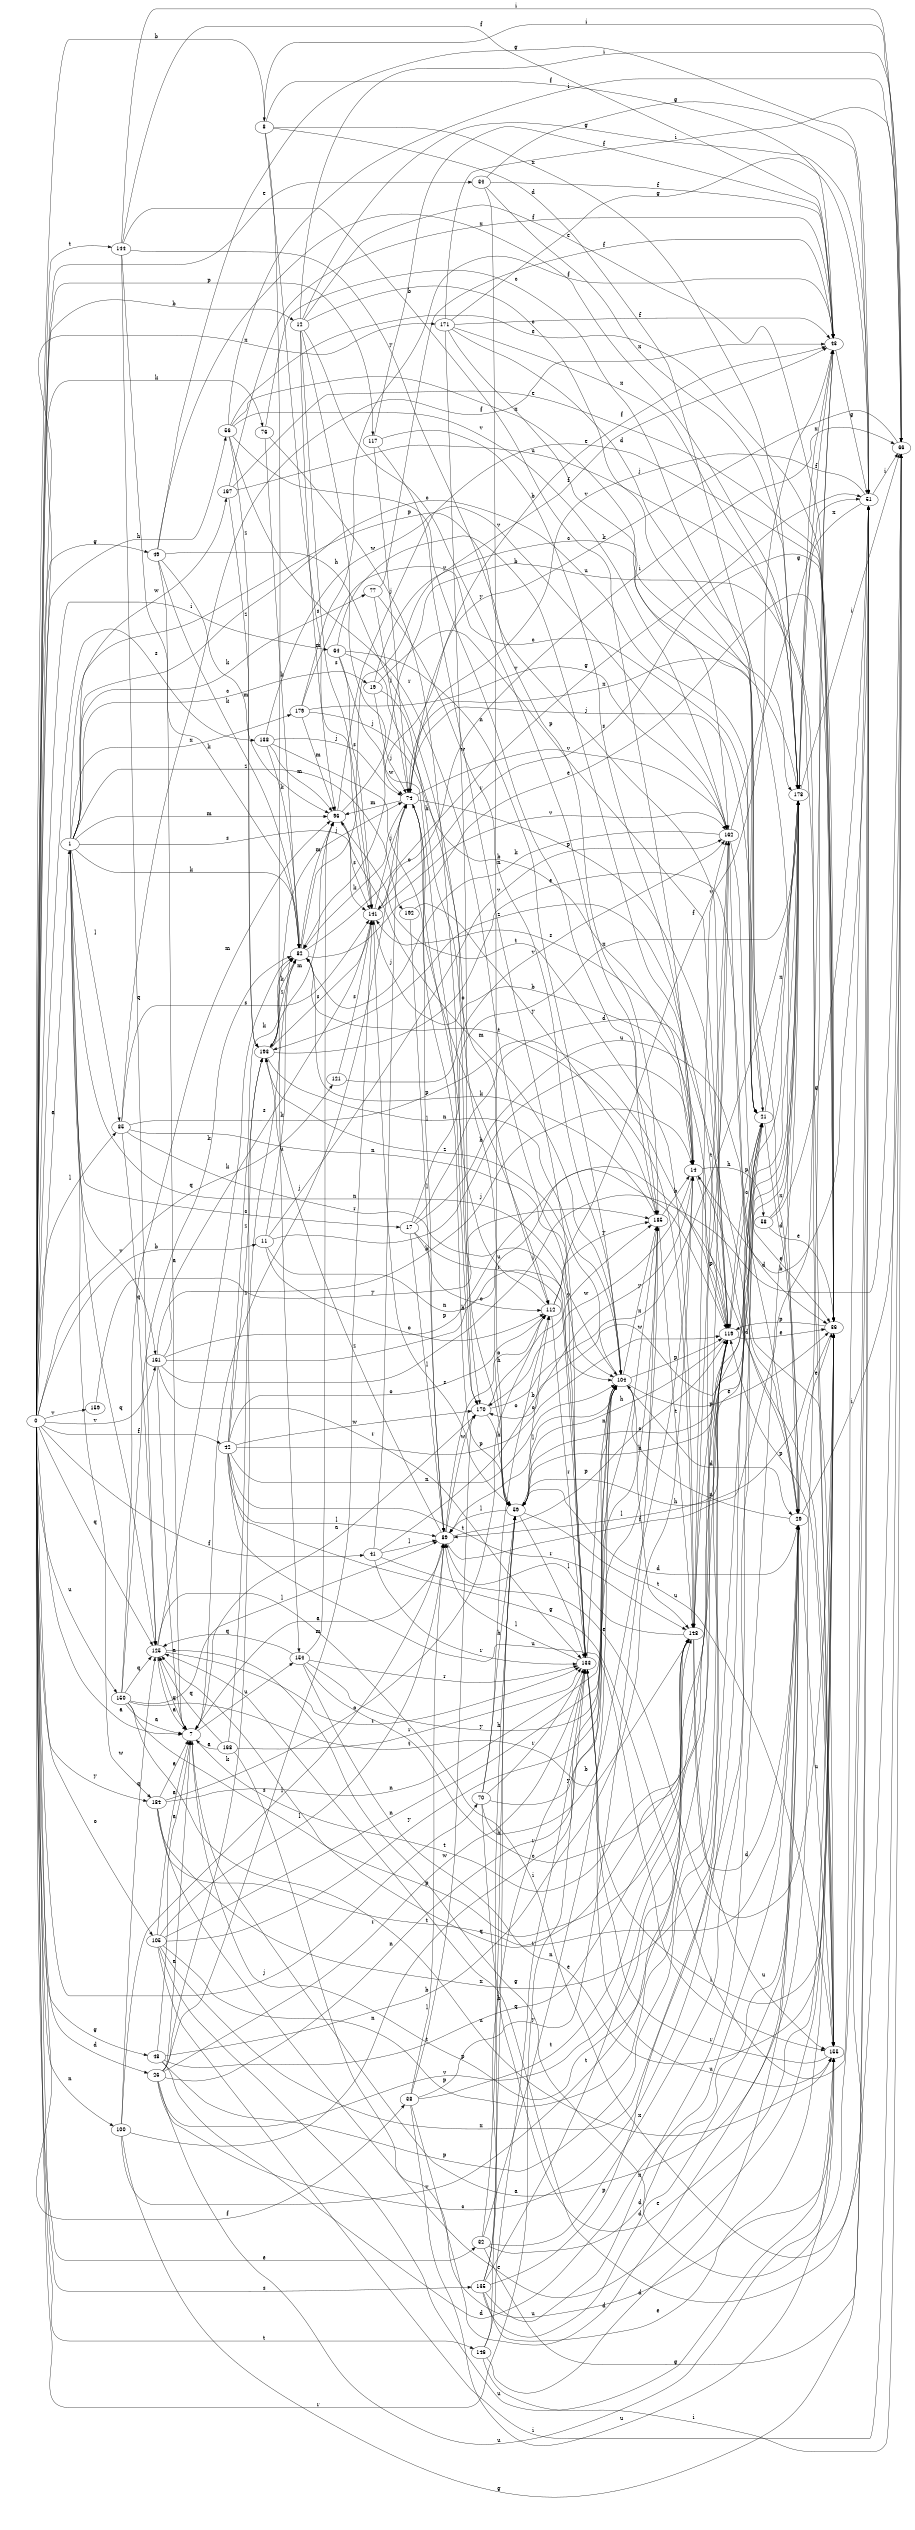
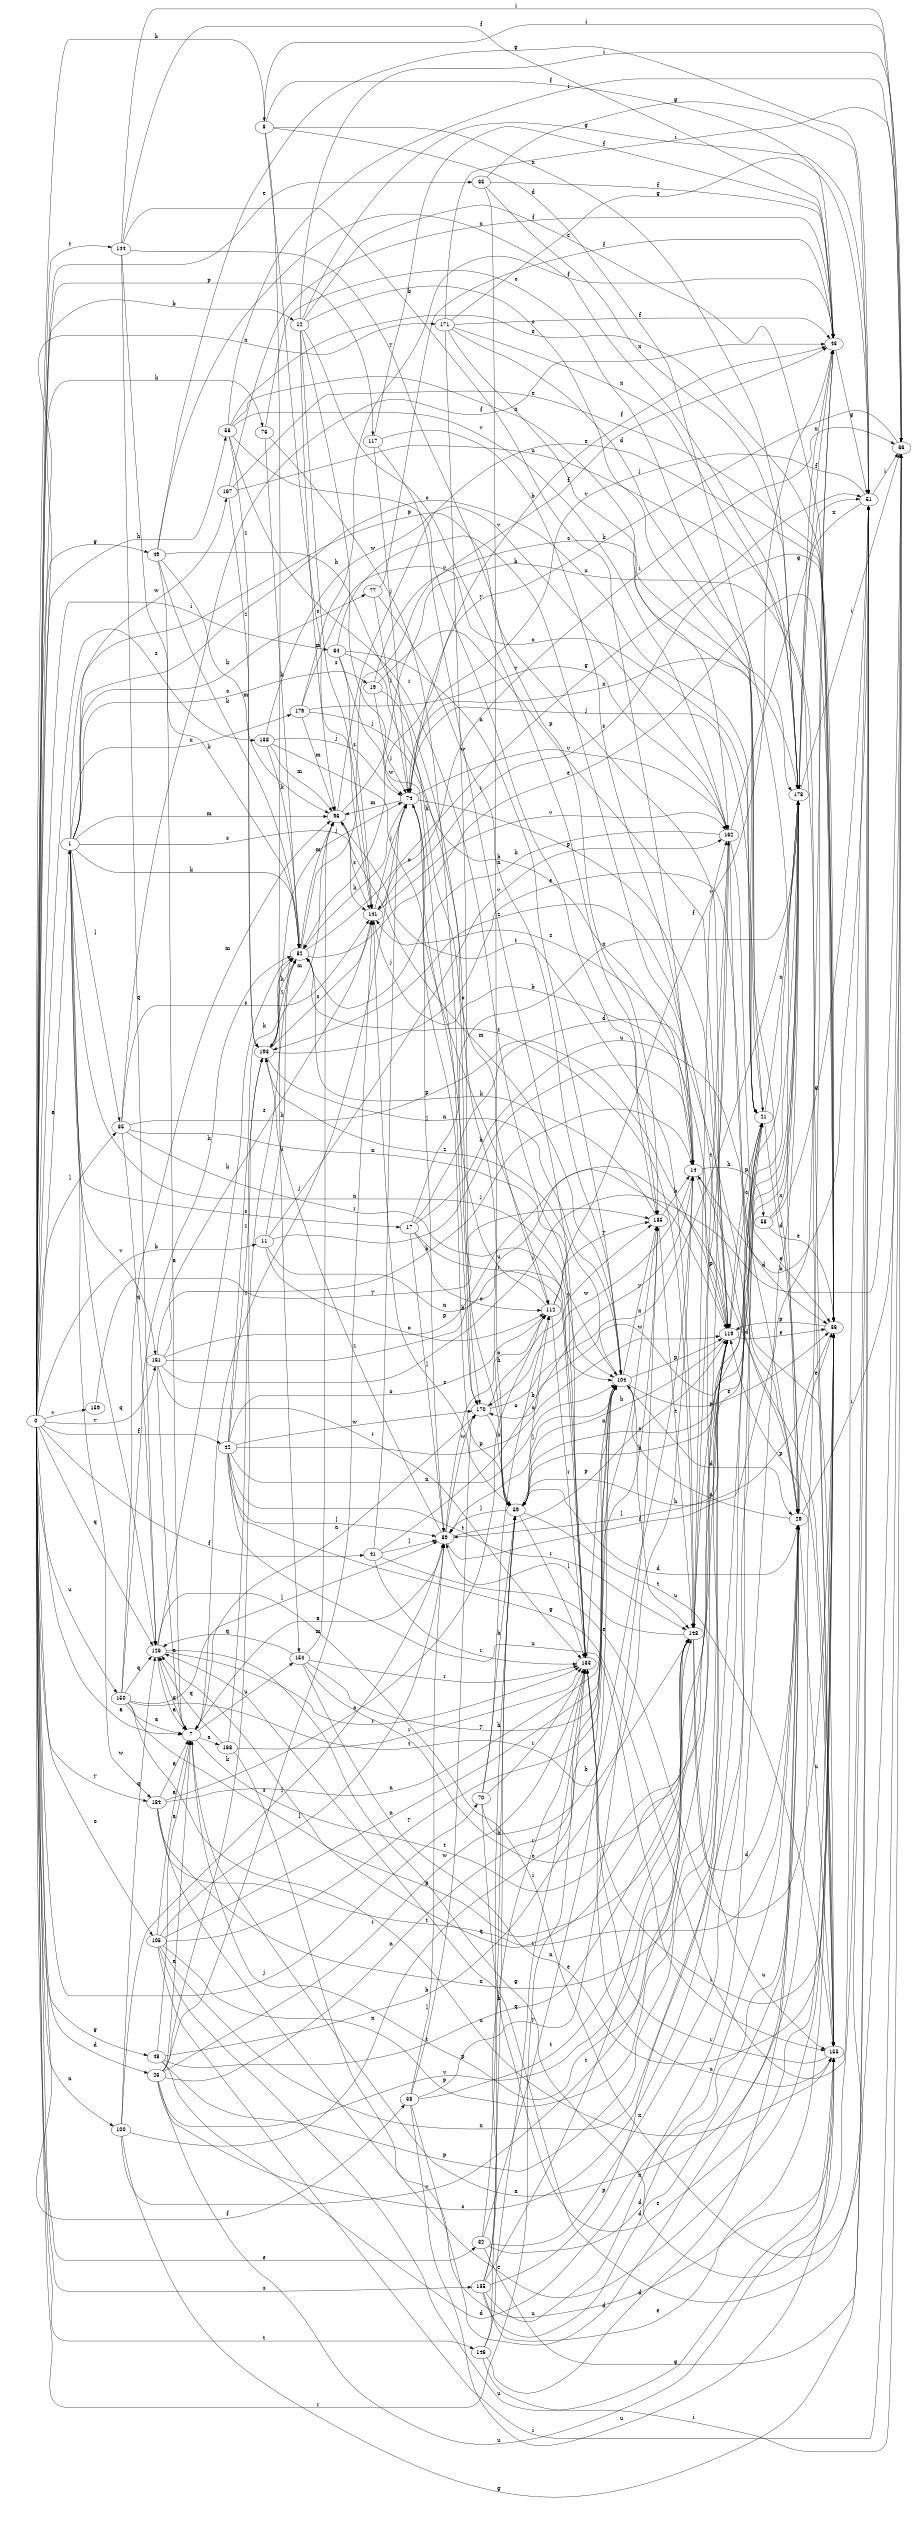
node "34": label "34" -> "33"
node "192": removed
node "121": removed
edge "70" -> "185": removed, label "y"
edge "133" -> "89": removed, label "l"
node "125": label "125" -> "126"
edge "168" -> "7": reversed
